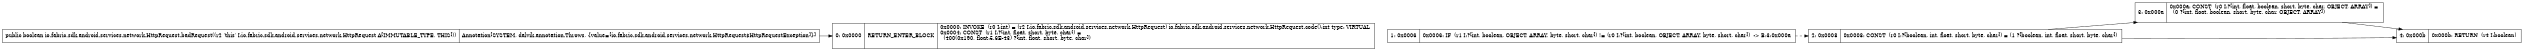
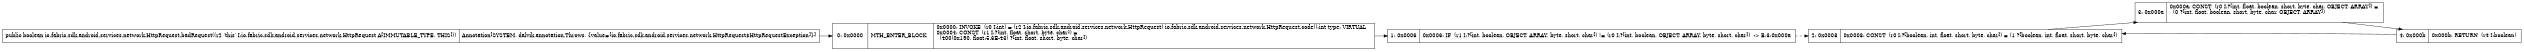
node "0: 0x0000": text "RETURN_ENTER_BLOCK" -> "MTH_ENTER_BLOCK"
edge "0: 0x0000" -> "1: 0x0006": added
edge "2: 0x0008" -> "4: 0x000b": reversed
